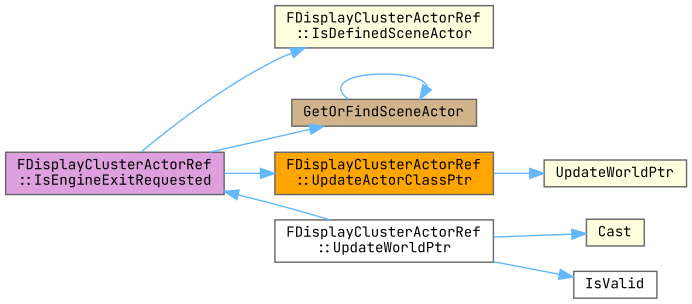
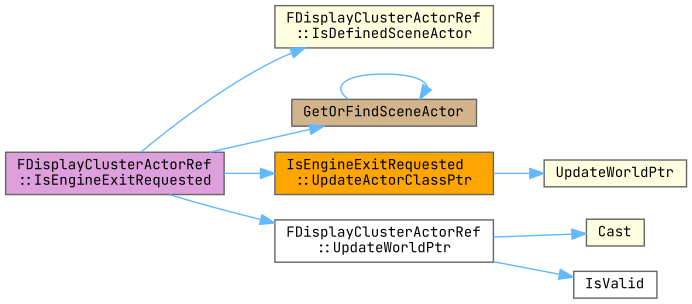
node "FDisplayClusterActorRef ::UpdateActorClassPtr": label "FDisplayClusterActorRef ::UpdateActorClassPtr" -> "IsEngineExitRequested ::UpdateActorClassPtr"
edge "FDisplayClusterActorRef ::UpdateWorldPtr" -> "FDisplayClusterActorRef ::IsEngineExitRequested": reversed
